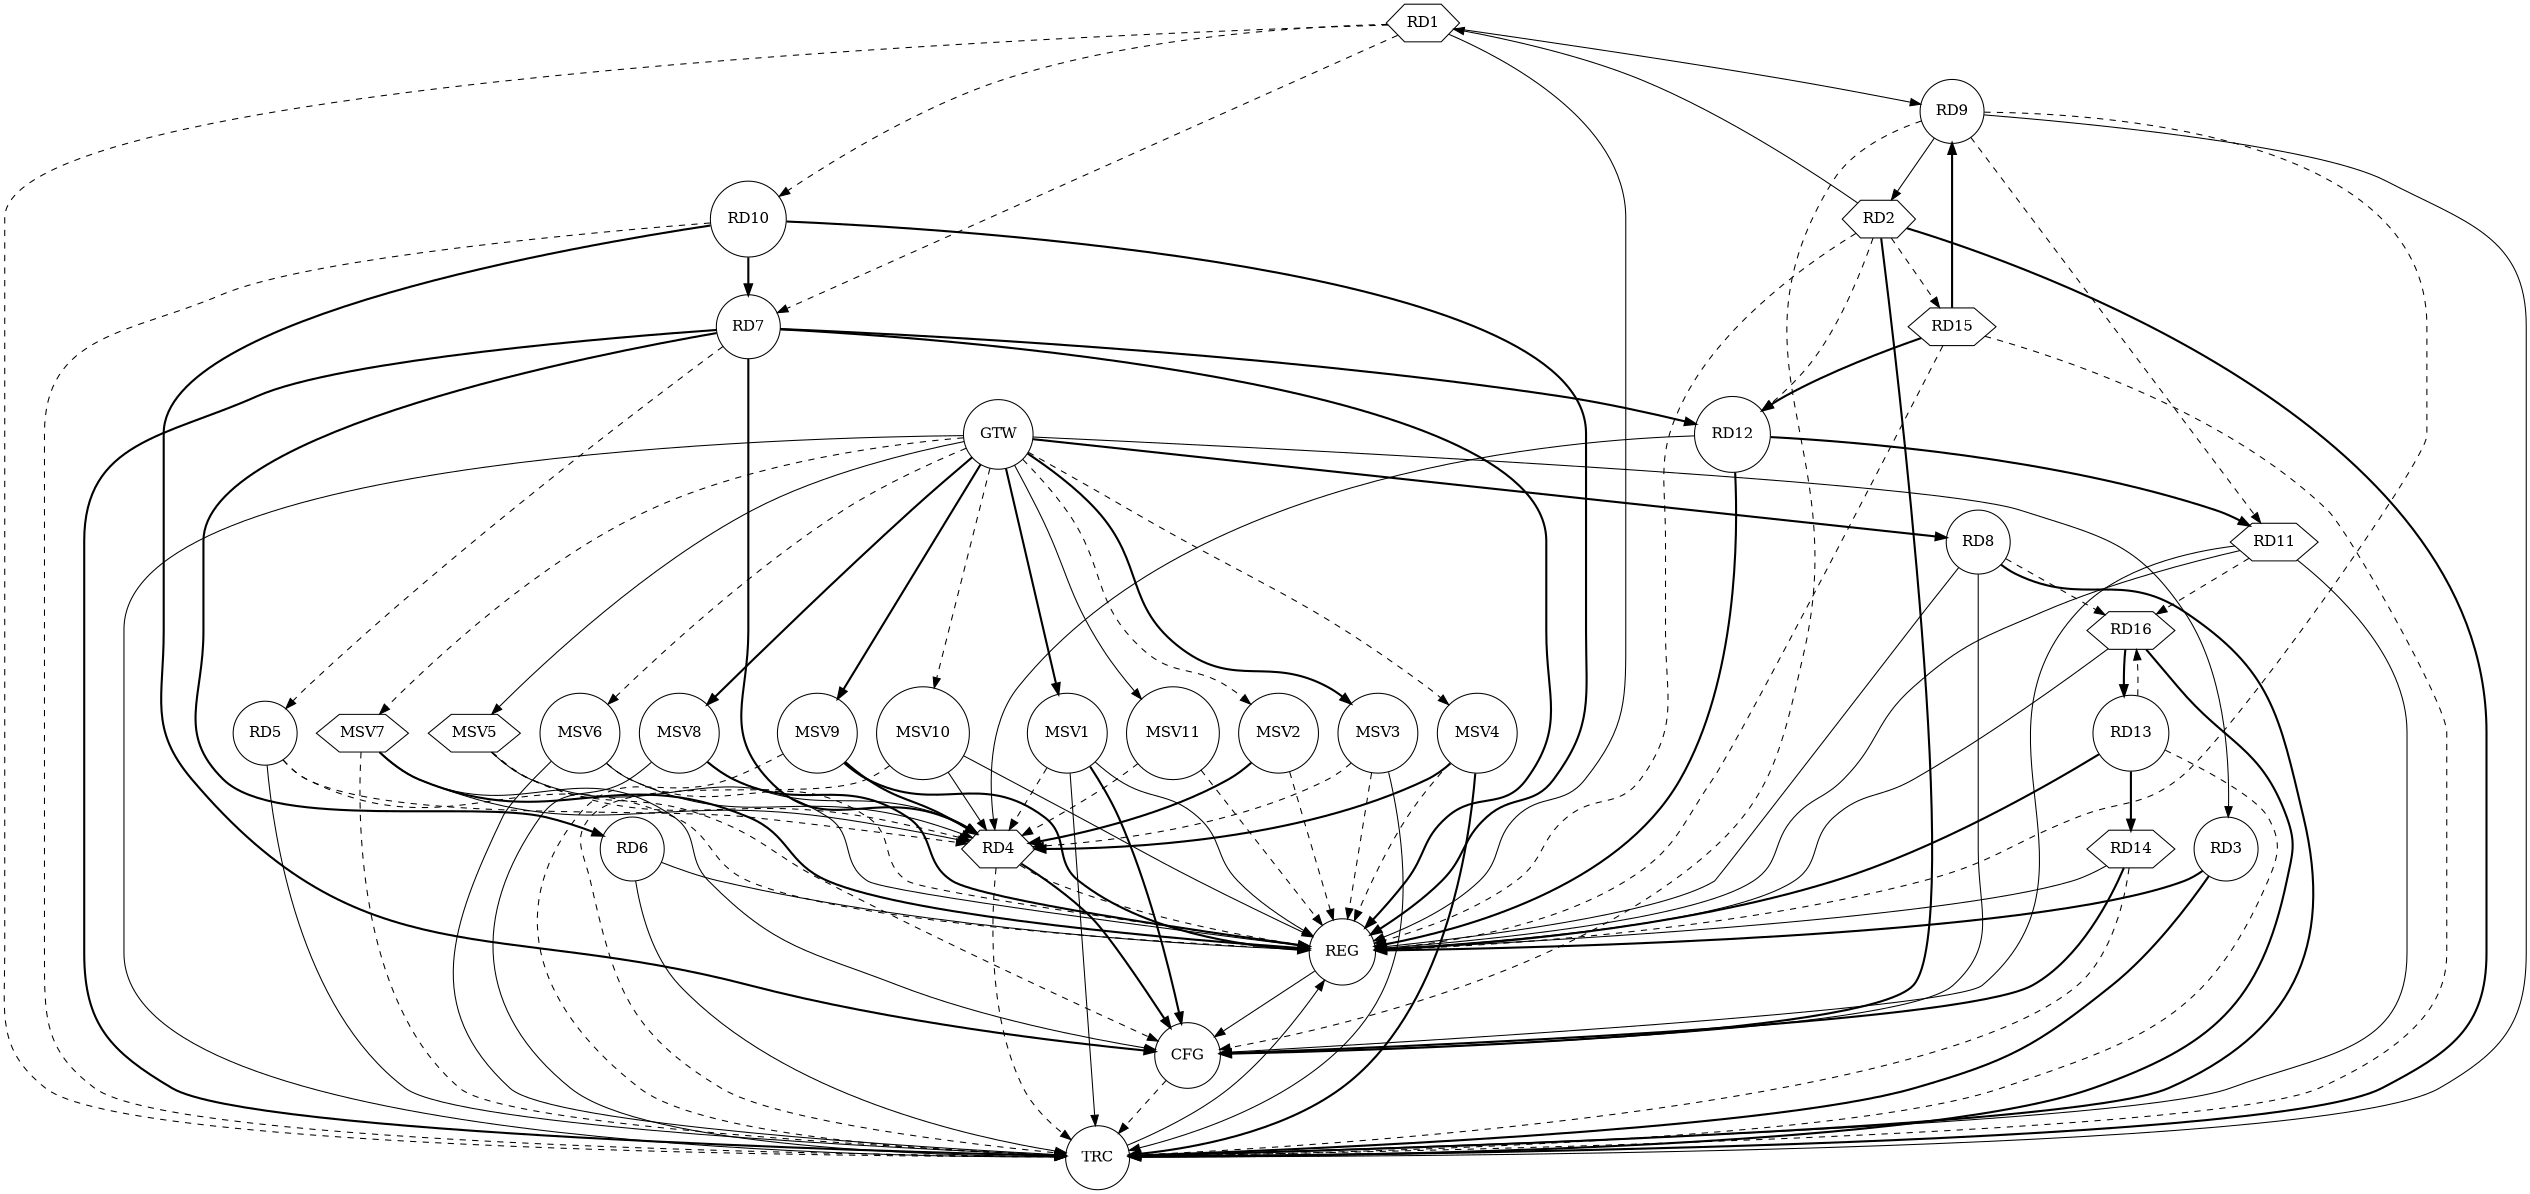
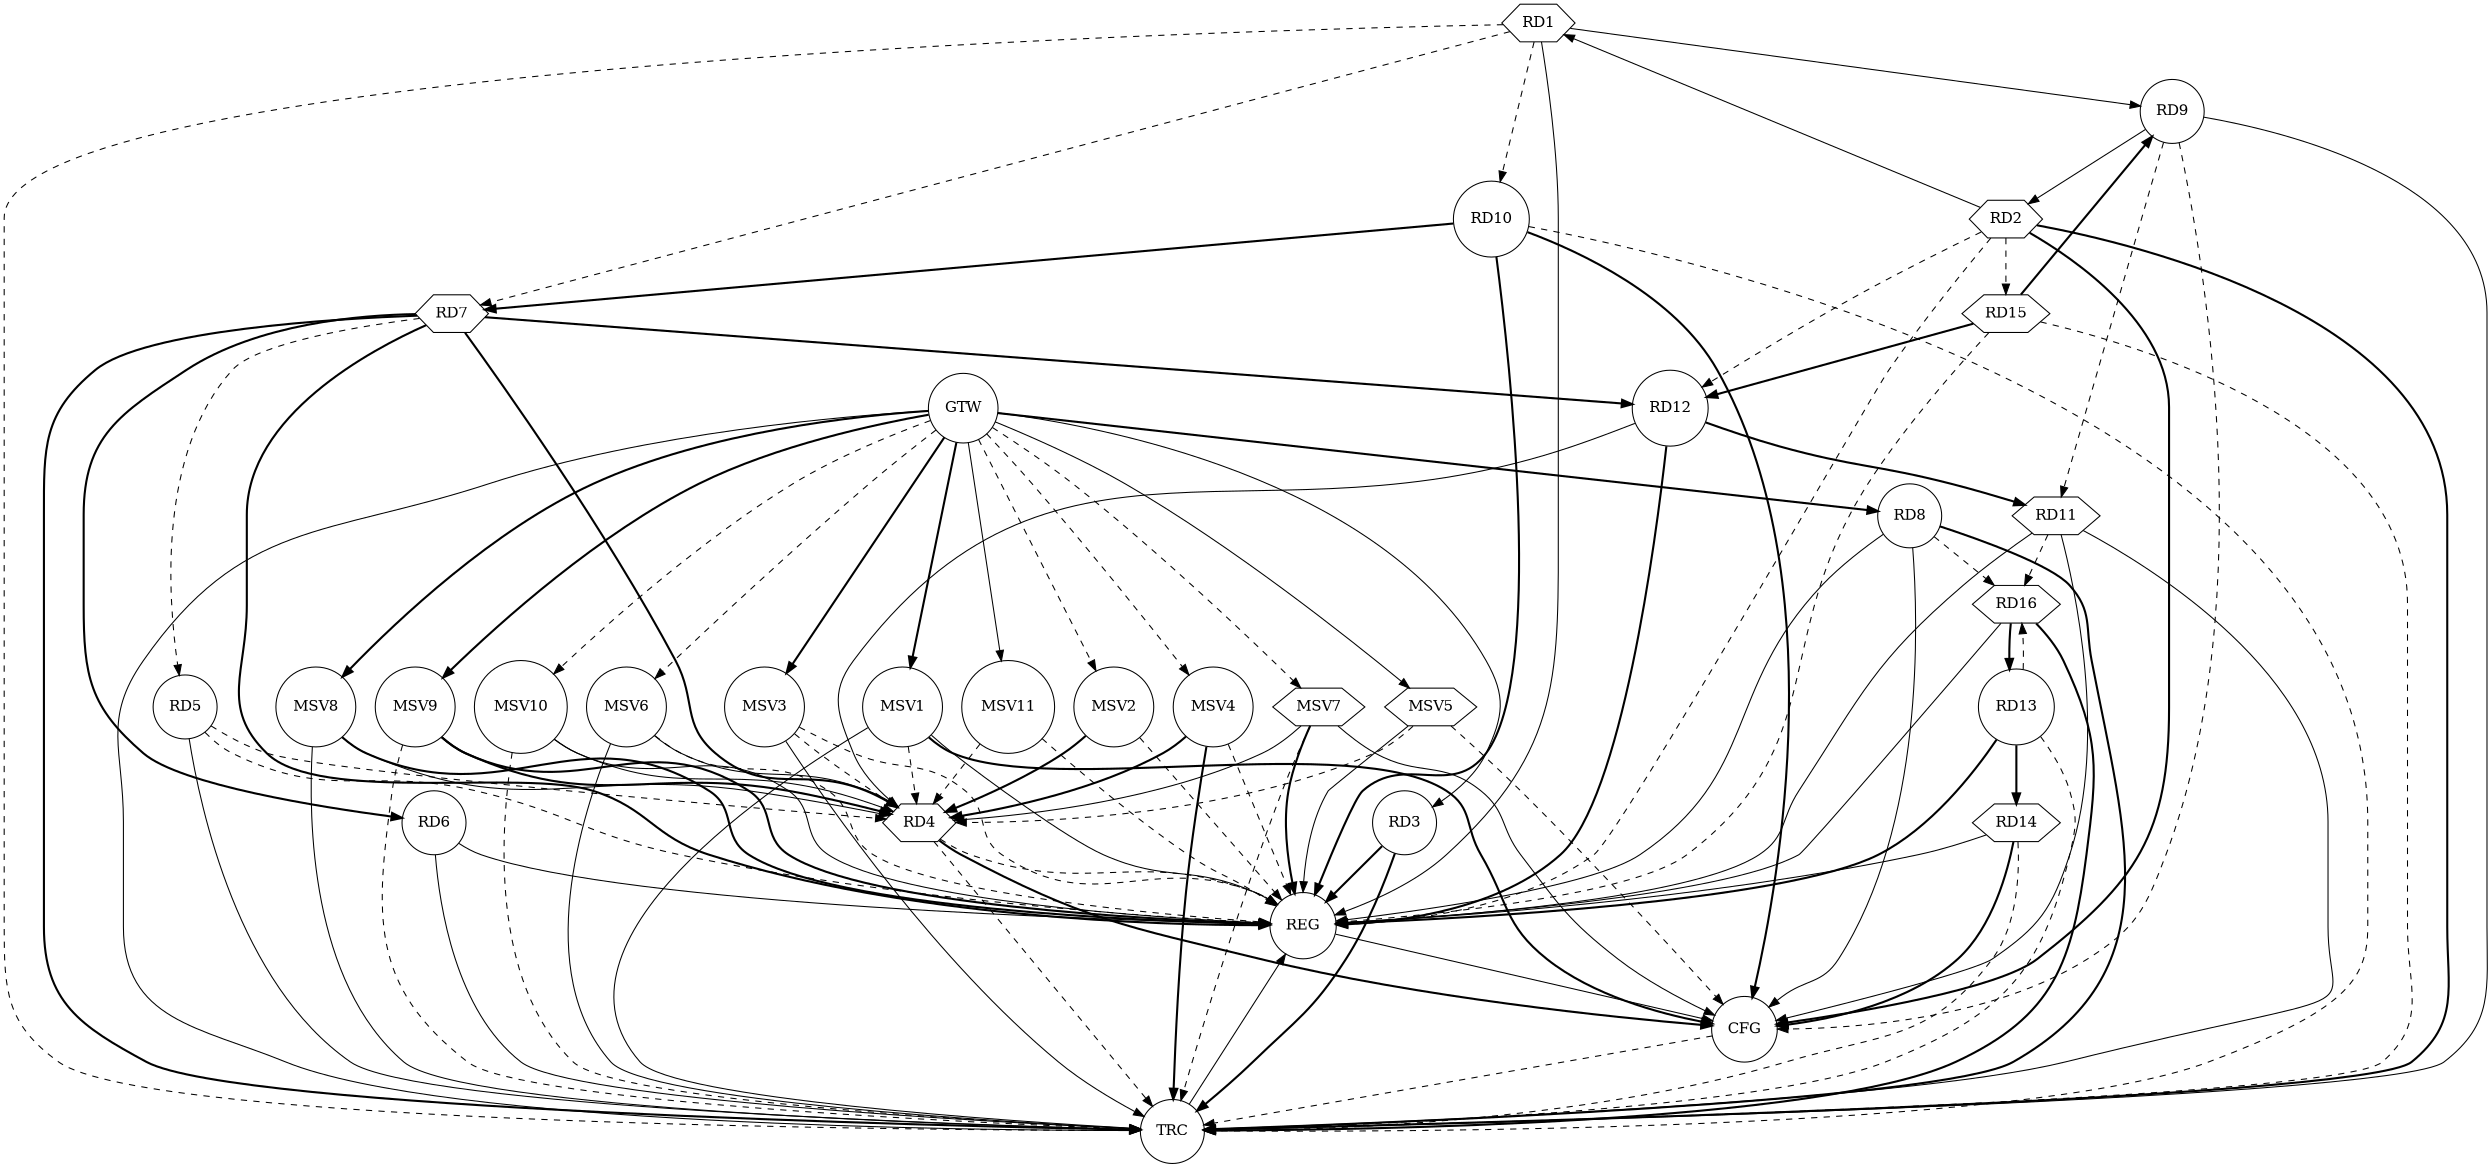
node "RD7": shape circle -> hexagon
edge "RD9" -> "REG": removed
